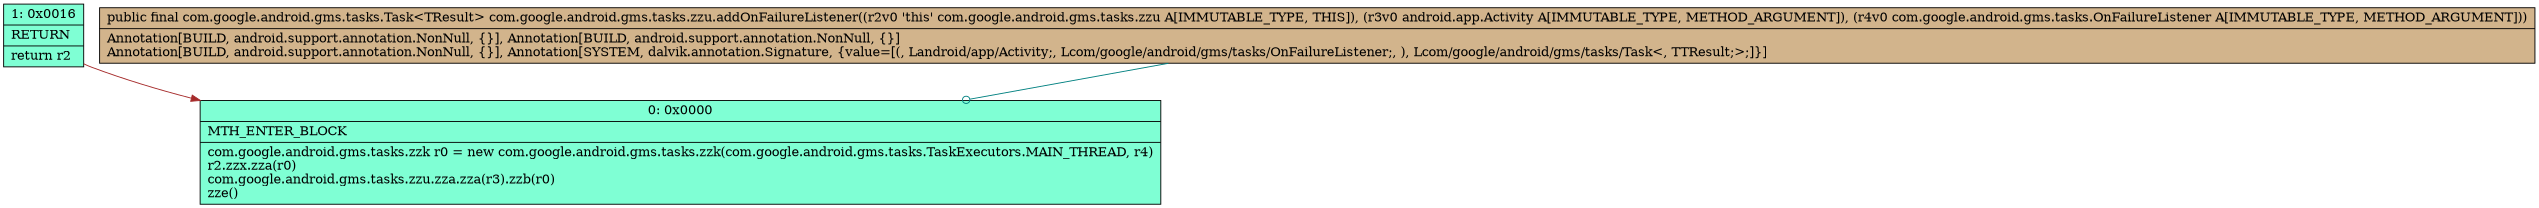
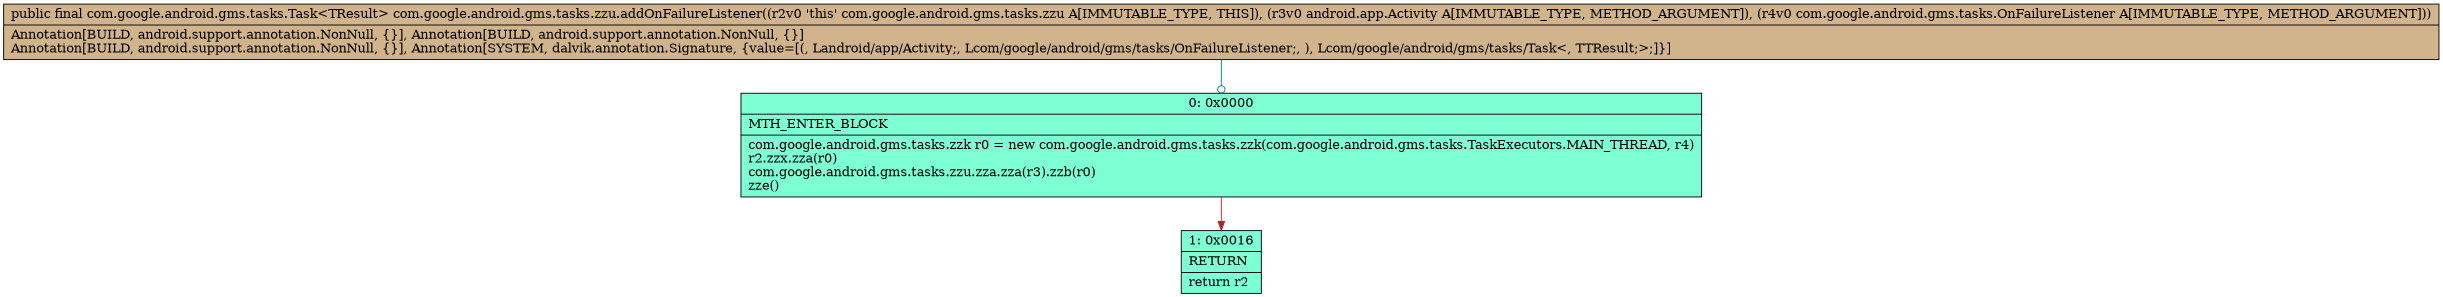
edge "1: 0x0016" -> "0: 0x0000": reversed
